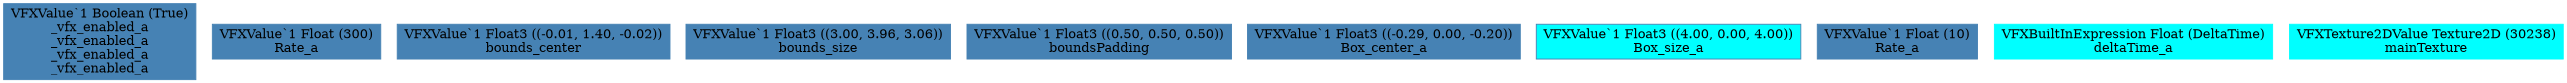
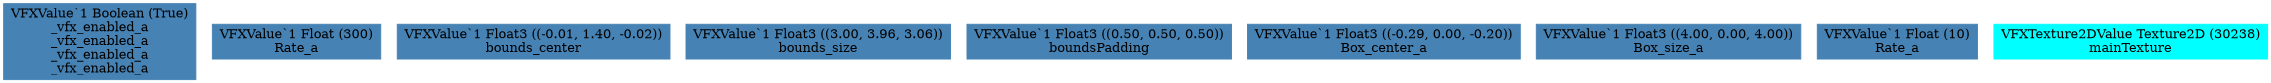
node "VFXValue`1 Float3 ((4.00, 0.00, 4.00)) Box_size_a": fillcolor cyan -> steelblue
node "VFXBuiltInExpression Float (DeltaTime) deltaTime_a": removed
